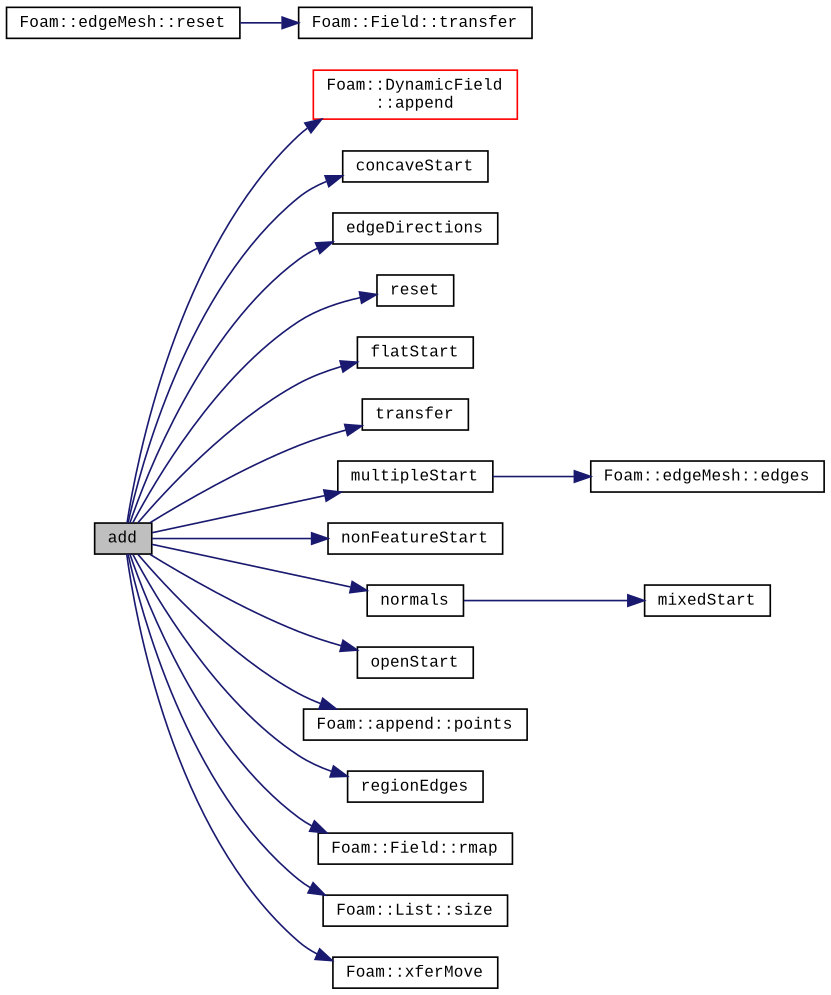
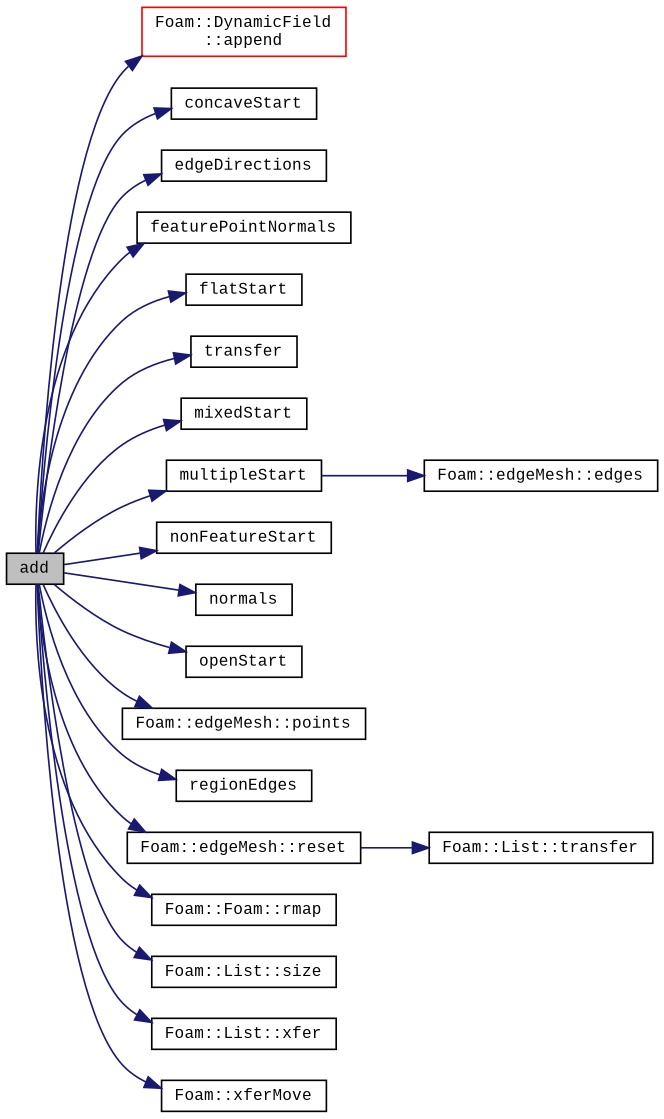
node "Foam::Field::transfer": label "Foam::Field::transfer" -> "Foam::List::transfer"
node "reset": label "reset" -> "featurePointNormals"
edge "normals" -> "mixedStart": now "add" -> "mixedStart"
node "Foam::append::points": label "Foam::append::points" -> "Foam::edgeMesh::points"
edge "add" -> "Foam::edgeMesh::reset": added
node "Foam::Field::rmap": label "Foam::Field::rmap" -> "Foam::Foam::rmap"
node "Foam::List::xfer": added
